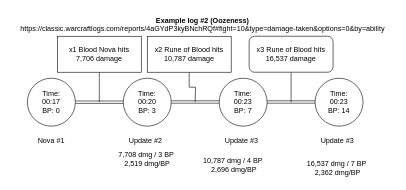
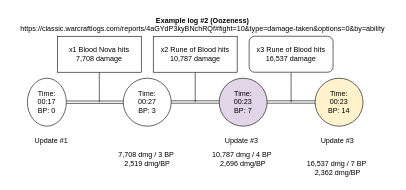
node "x1 Blood Nova hits 7,706 damage": label "x1 Blood Nova hits 7,706 damage" -> "x1 Blood Nova hits 7,708 damage"
node "x2 Rune of Blood hits 10,787 damage": moved (189, 54) -> (195, 54)
node "Time: 00:17 BP: 0": size 48x48 -> 39x48
node "Time:00:20BP: 3": label "Time:00:20BP: 3" -> "Time:00:27BP: 3"
node "Time:00:23BP: 7": fillcolor #ffffff -> #e1d5e7
node "Time:00:23BP: 14": fillcolor #ffffff -> #fff2cc
node "Nova #1": label "Nova #1" -> "Update #1"
node "Update #2": removed
node "10,787 dmg / 4 BP 2,696 dmg/BP": moved (234, 165) -> (243, 159)
